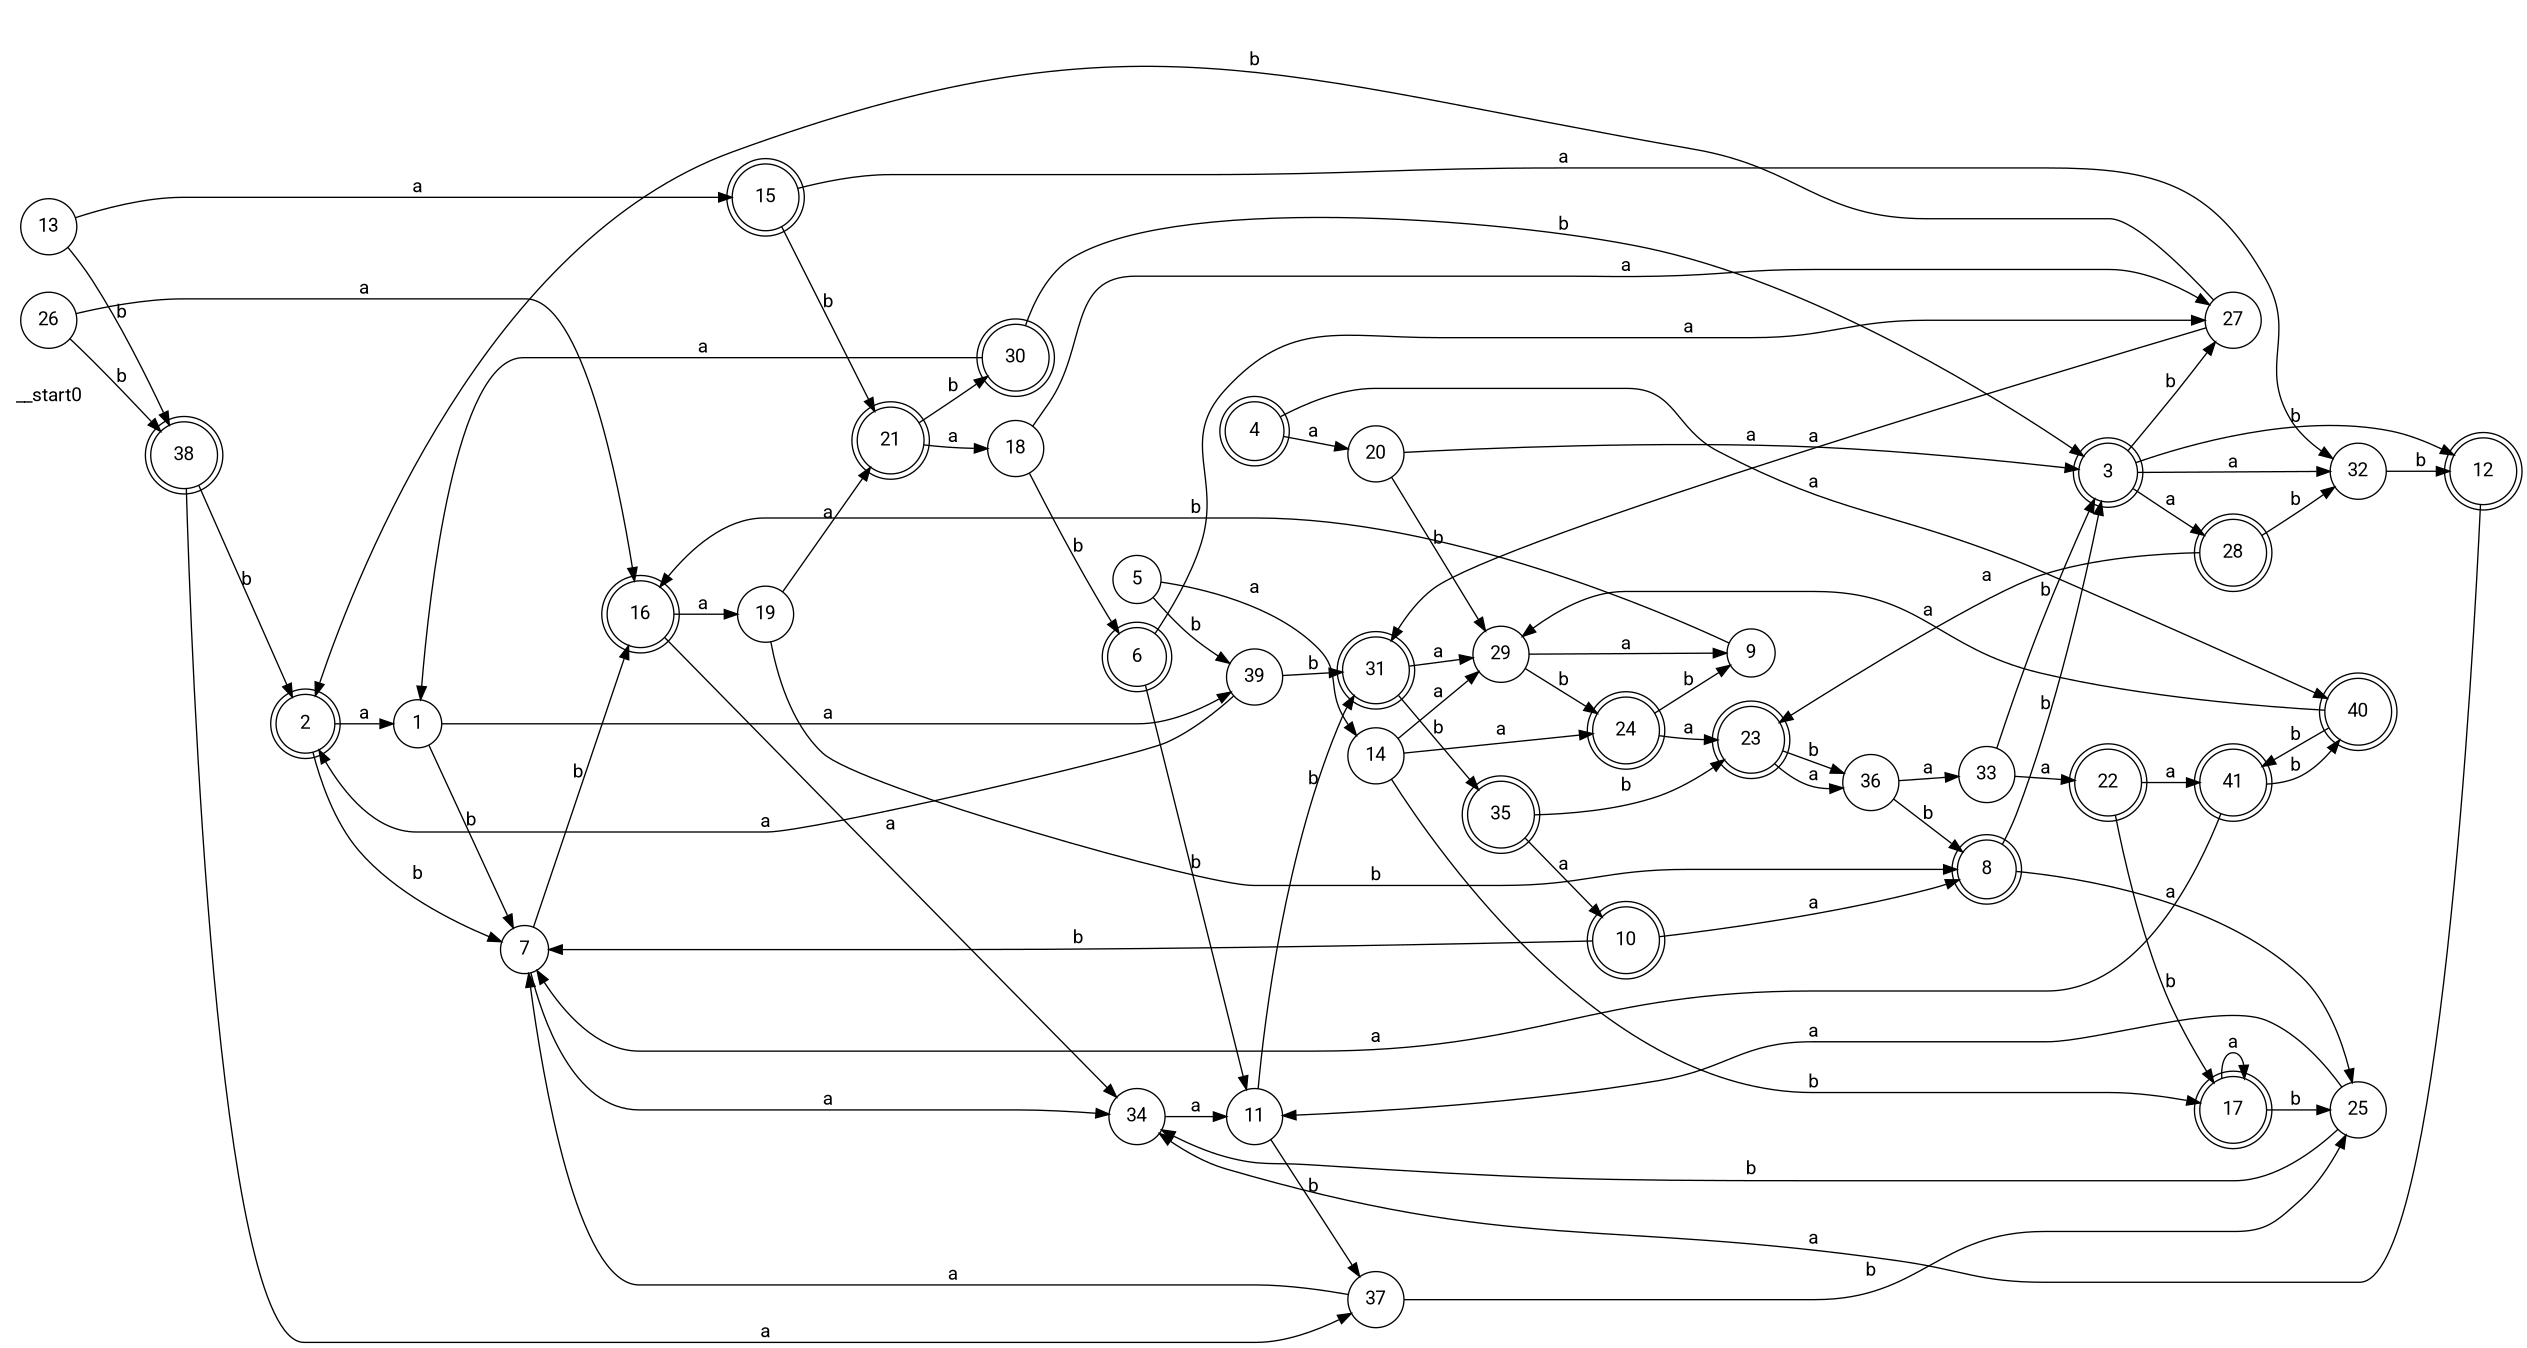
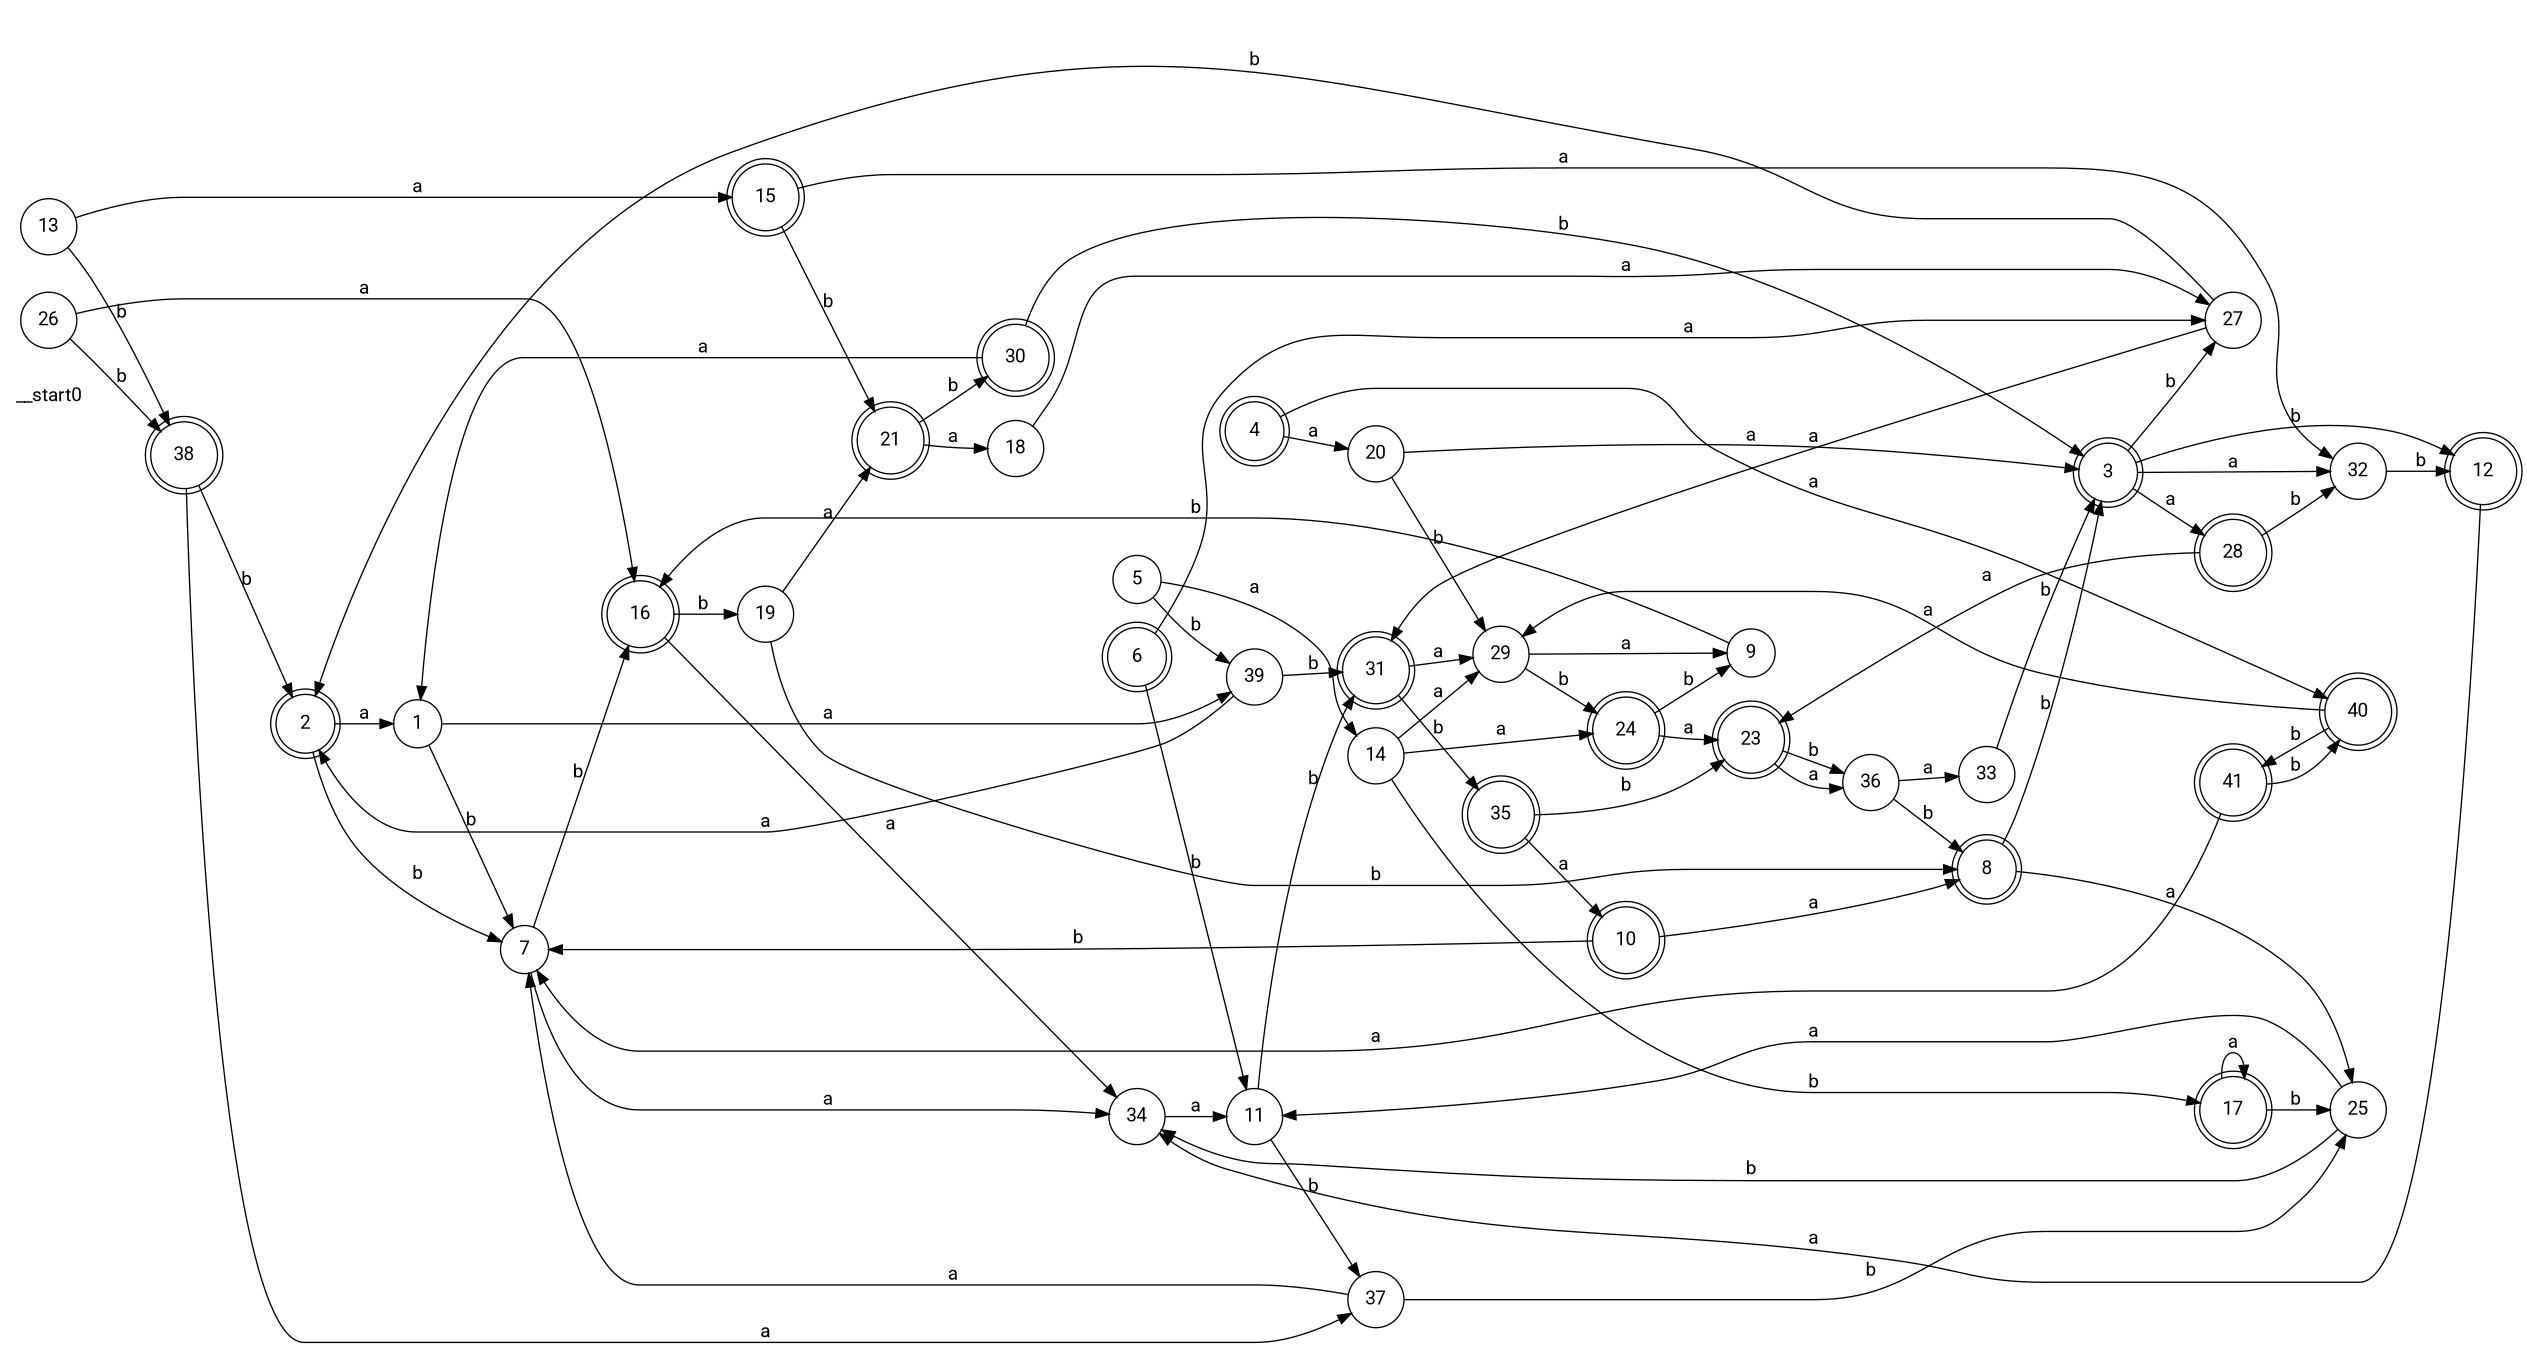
edge "18" -> "6": removed, label "b"
edge "16" -> "19": label "a" -> "b"
node "22": removed
